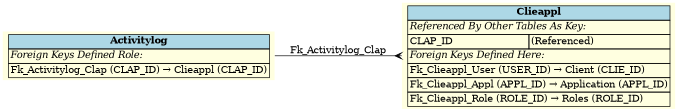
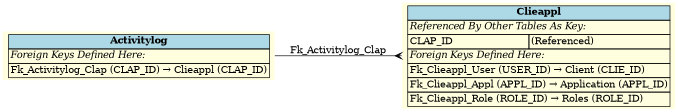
node "Activitylog": text "Foreign Keys Defined Role:" -> "Foreign Keys Defined Here:"
